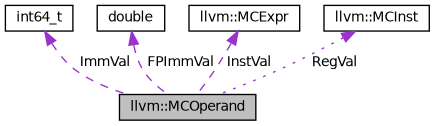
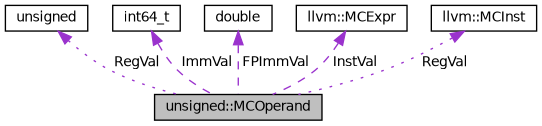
node "unsigned": added
node "llvm::MCOperand": label "llvm::MCOperand" -> "unsigned::MCOperand"
